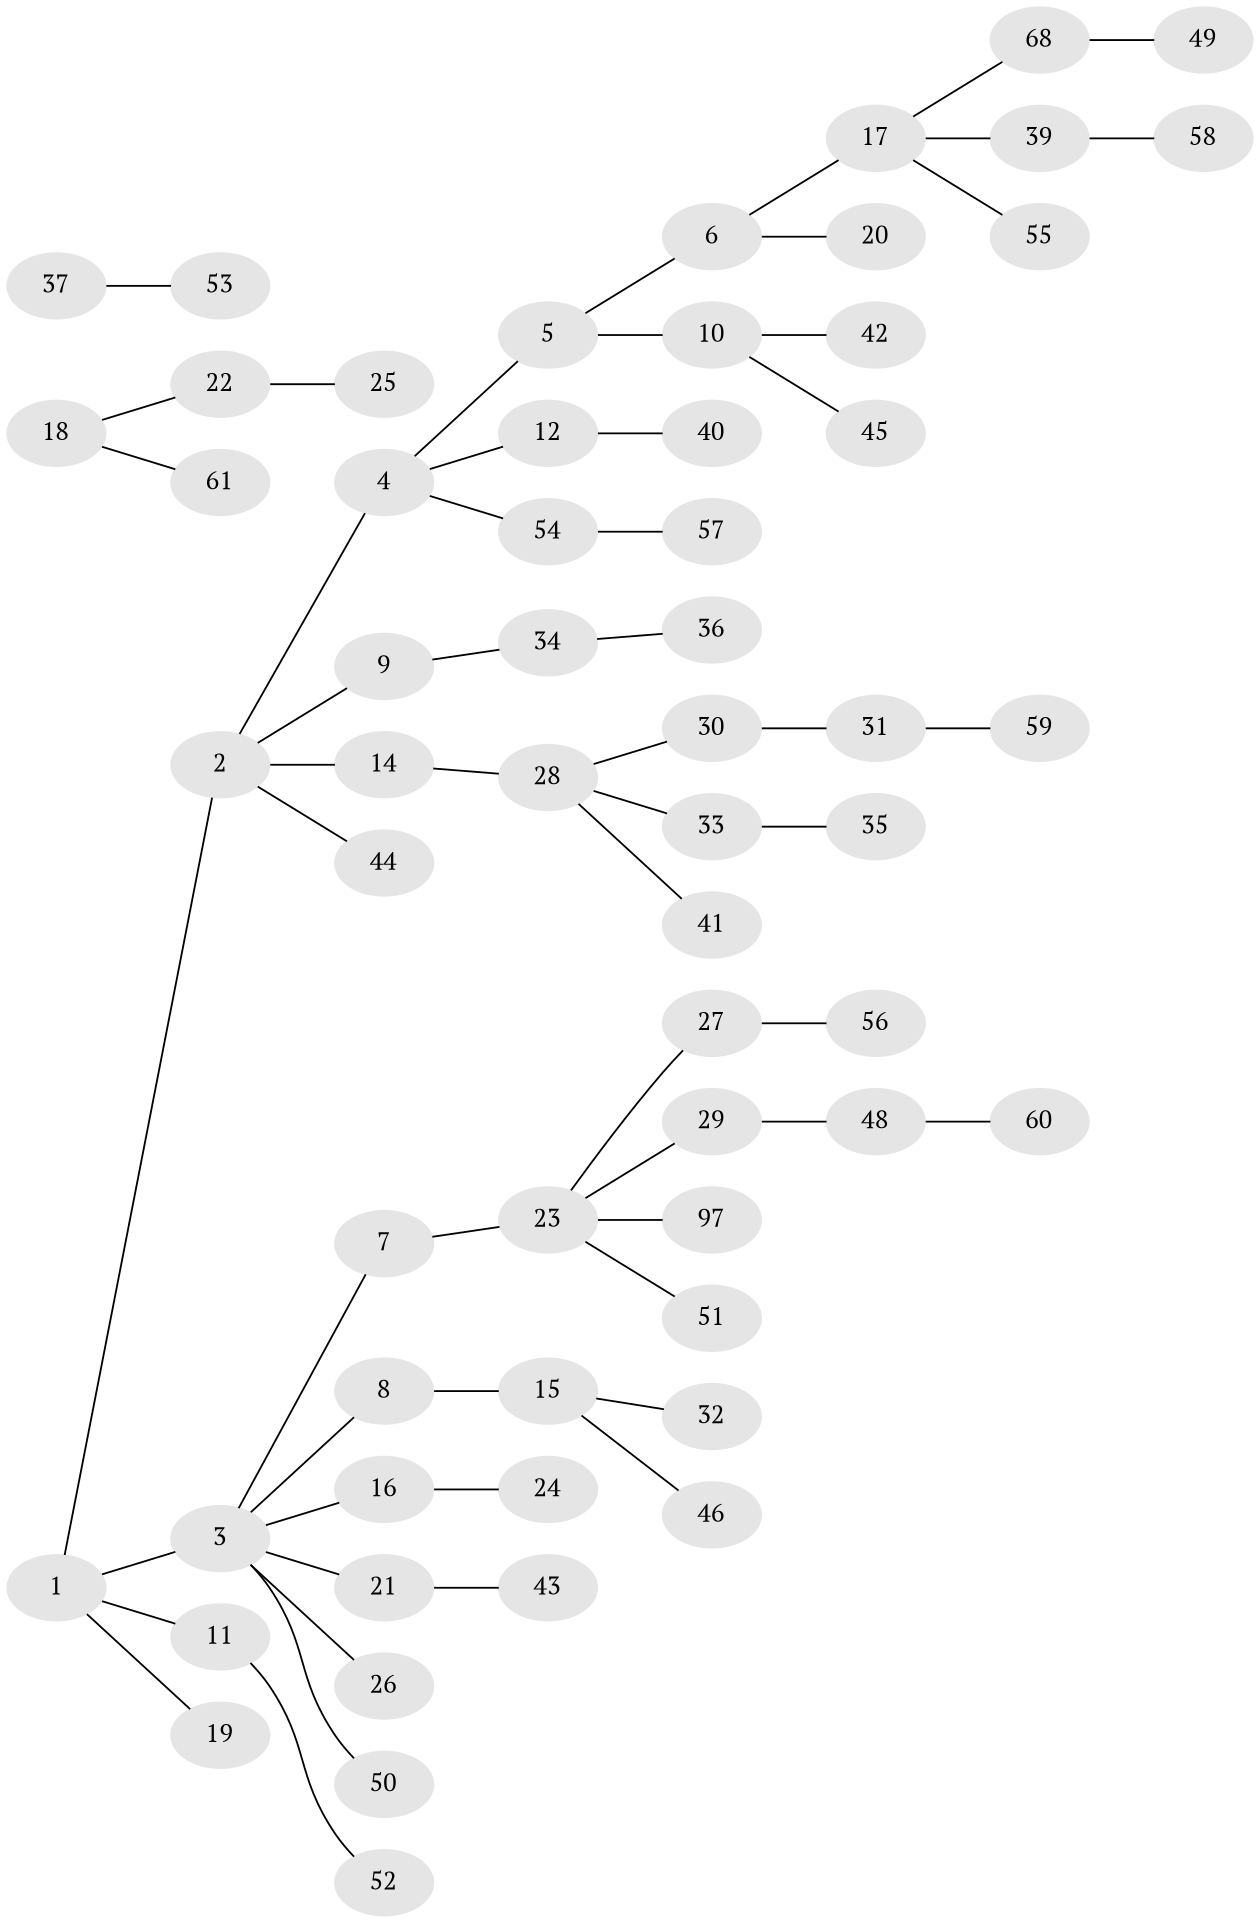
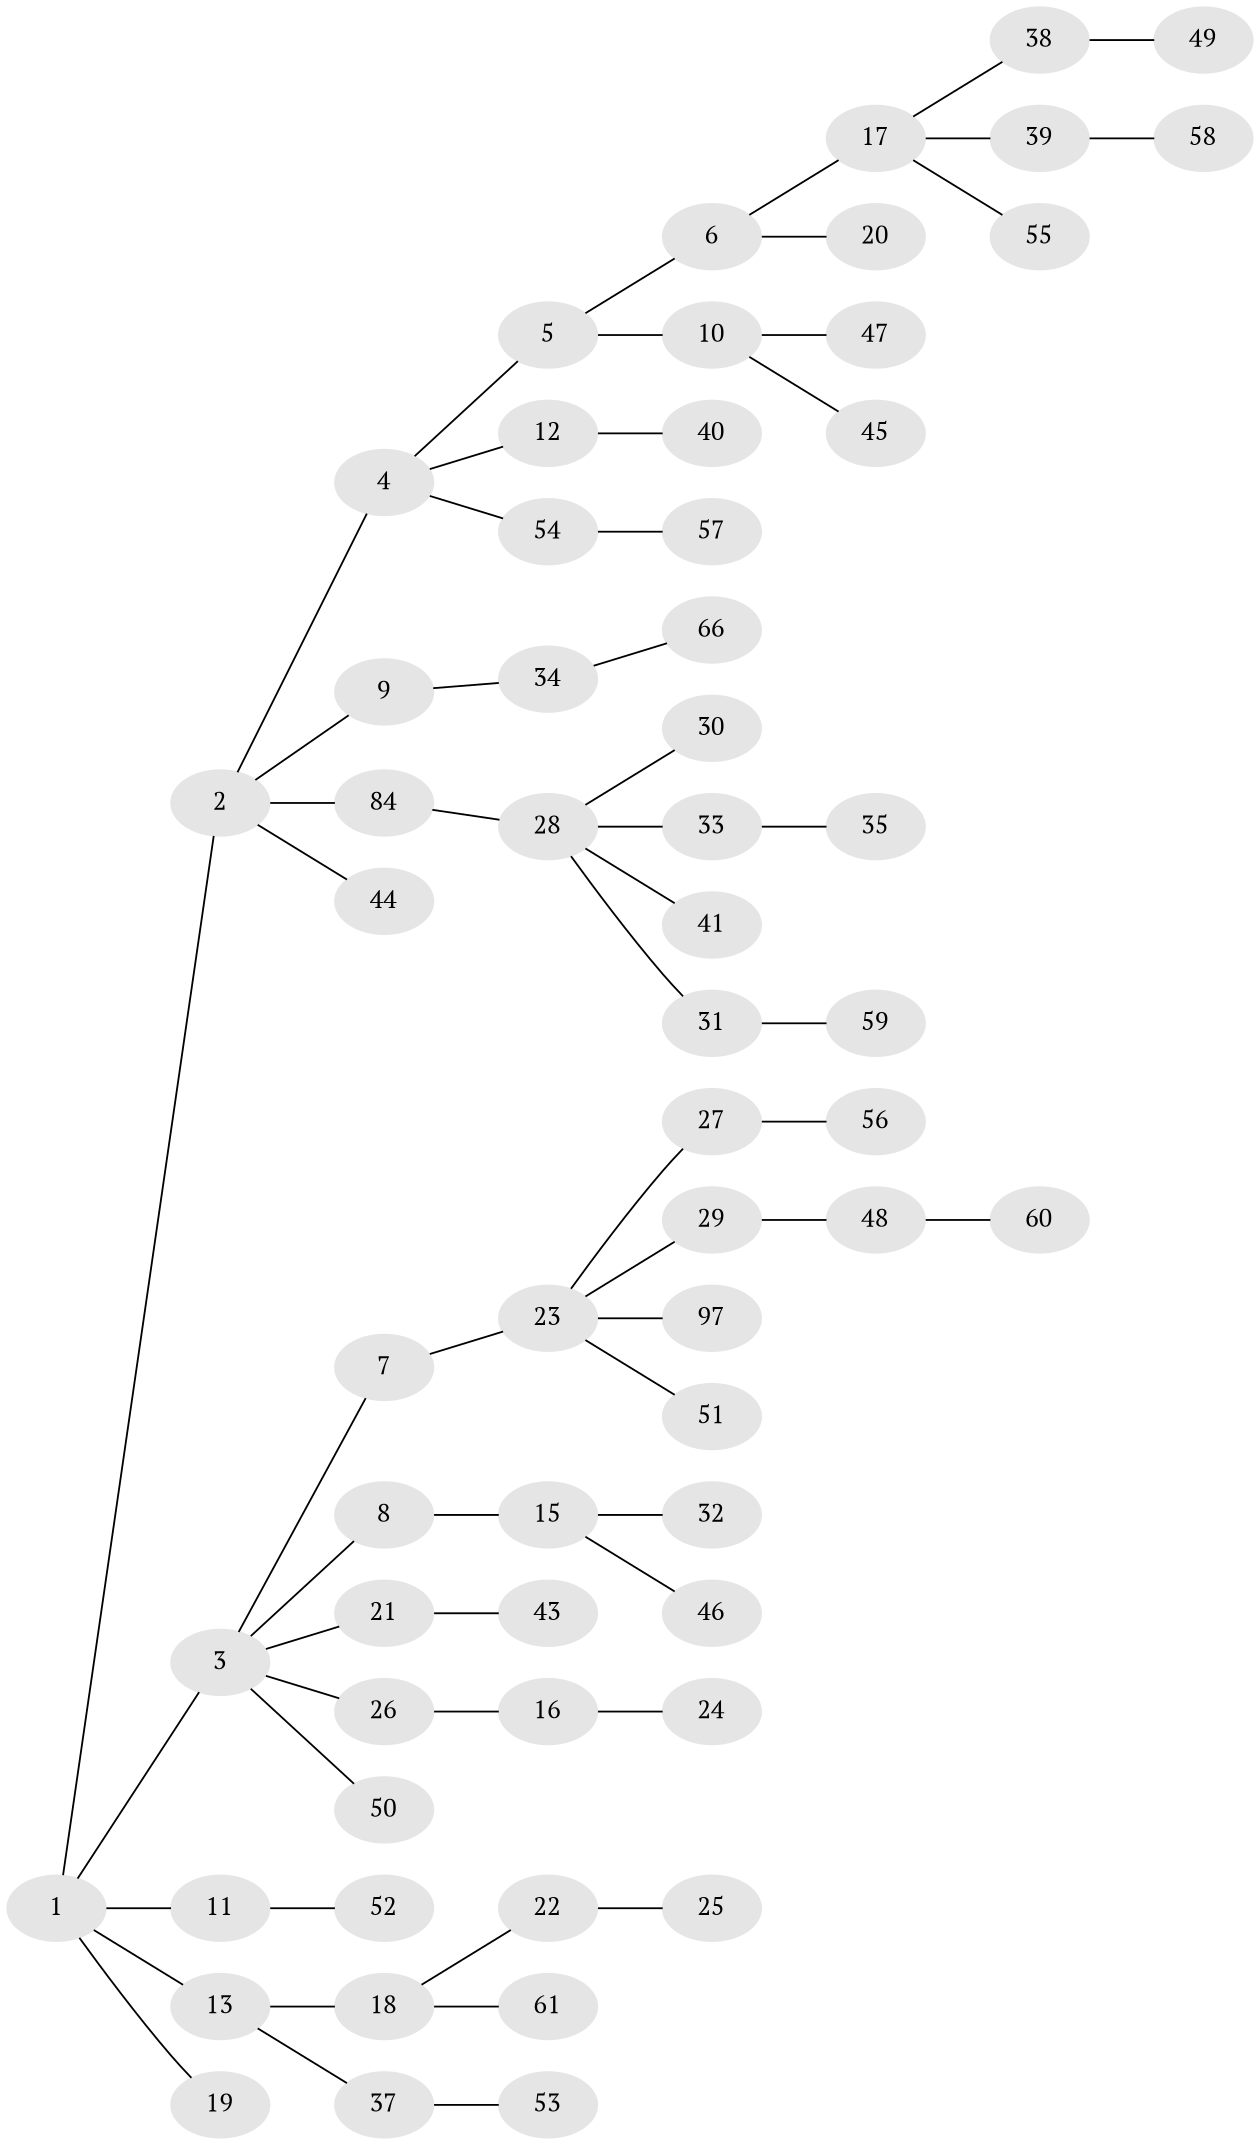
node "68": label "68" -> "38"
node "42": label "42" -> "47"
node "36": label "36" -> "66"
edge "30" -- "31": now "28" -- "31"
node "14": label "14" -> "84"
edge "16" -- "3": now "16" -- "26"
node "13": added
